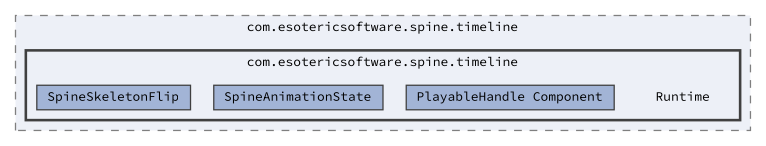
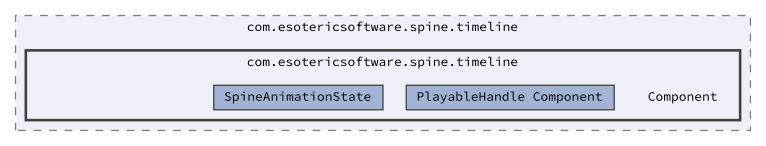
node "SpineSkeletonFlip": removed
node "Runtime": label "Runtime" -> "Component"
